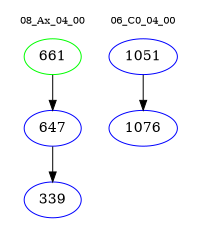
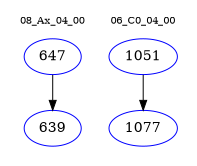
node "661": removed
node "1076": label "1076" -> "1077"
node "339": label "339" -> "639"
